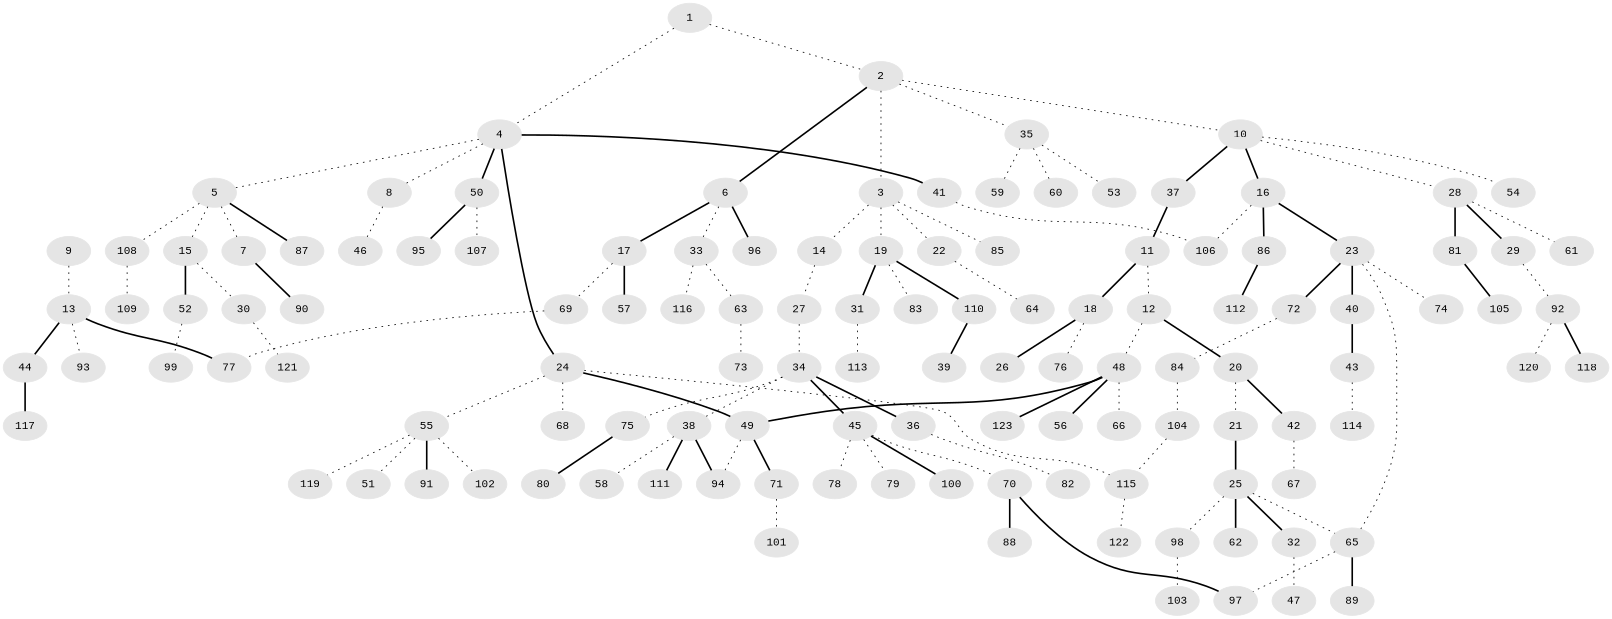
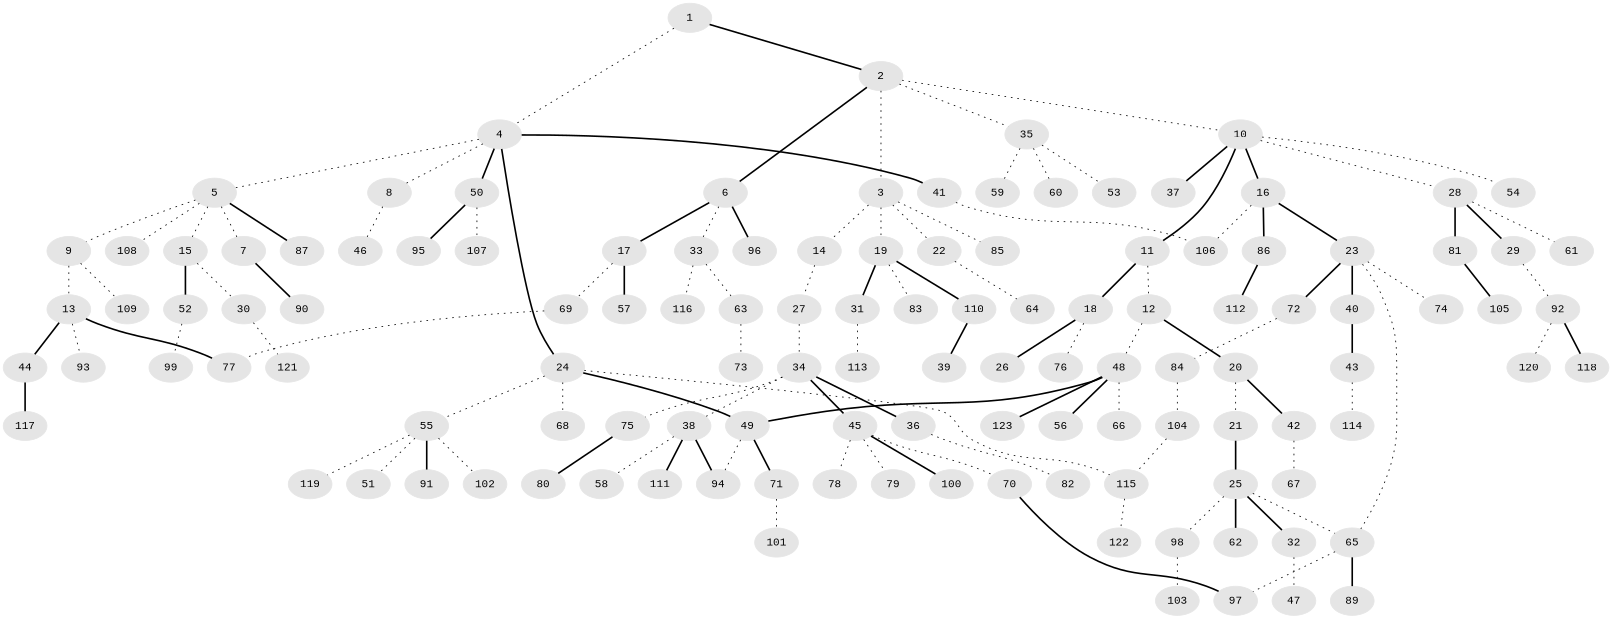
edge "1" -- "2": style dotted -> bold
edge "5" -- "9": added
edge "37" -- "11": now "10" -- "11"
edge "108" -- "109": now "9" -- "109"
node "88": removed
